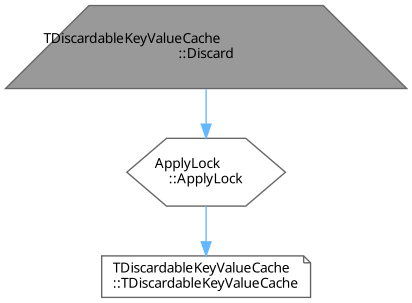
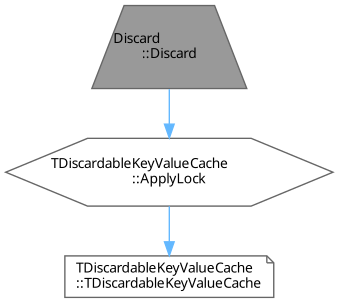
node "TDiscardableKeyValueCache ::Discard": label "TDiscardableKeyValueCache ::Discard" -> "Discard ::Discard"
node "ApplyLock ::ApplyLock": label "ApplyLock ::ApplyLock" -> "TDiscardableKeyValueCache ::ApplyLock"
